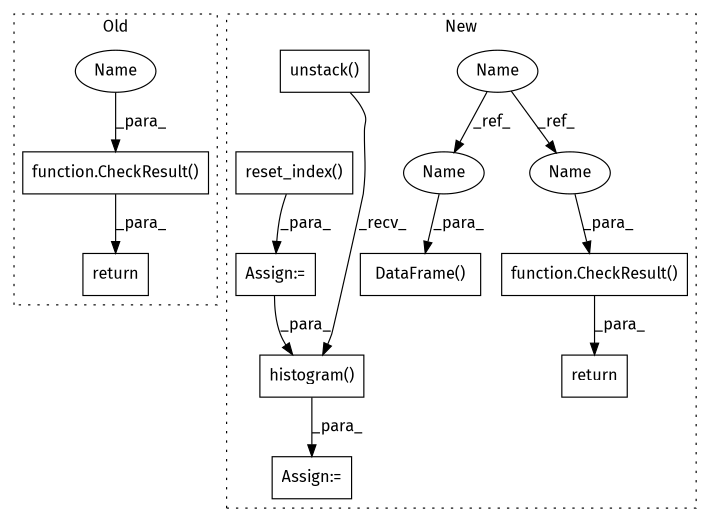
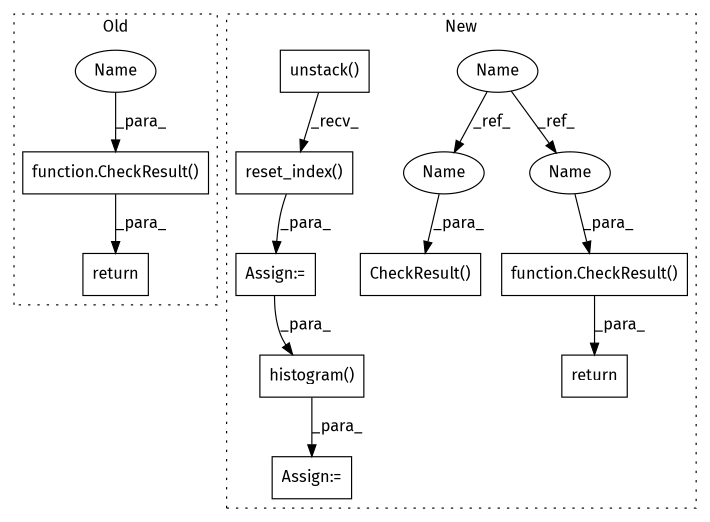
edge "unstack()" -> "histogram()": now "unstack()" -> "reset_index()"
node "DataFrame()": label "DataFrame()" -> "CheckResult()"
